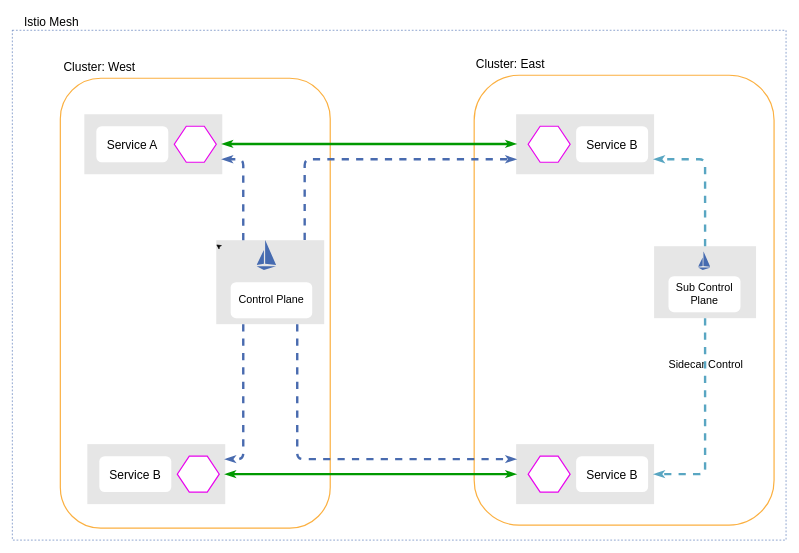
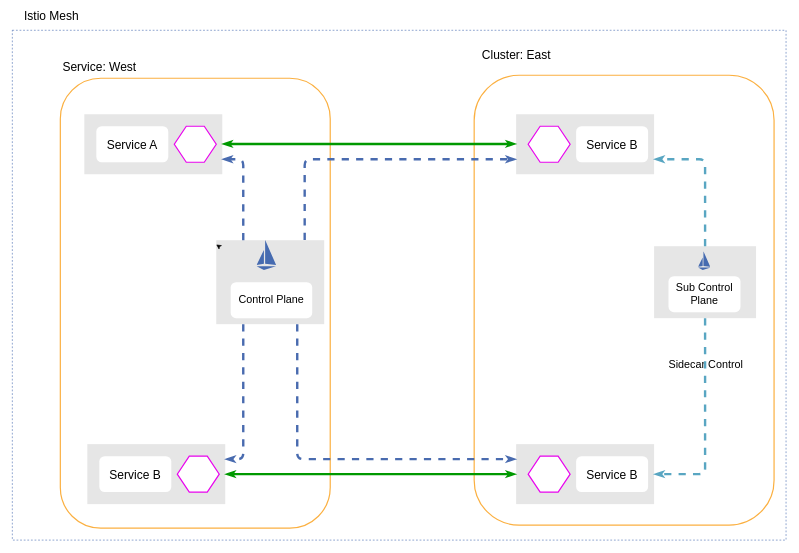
node "Istio Mesh": moved (51, 21) -> (51, 15)
node "Cluster: East": moved (510, 63) -> (516, 54)
node "Cluster: West": label "Cluster: West" -> "Service: West"
